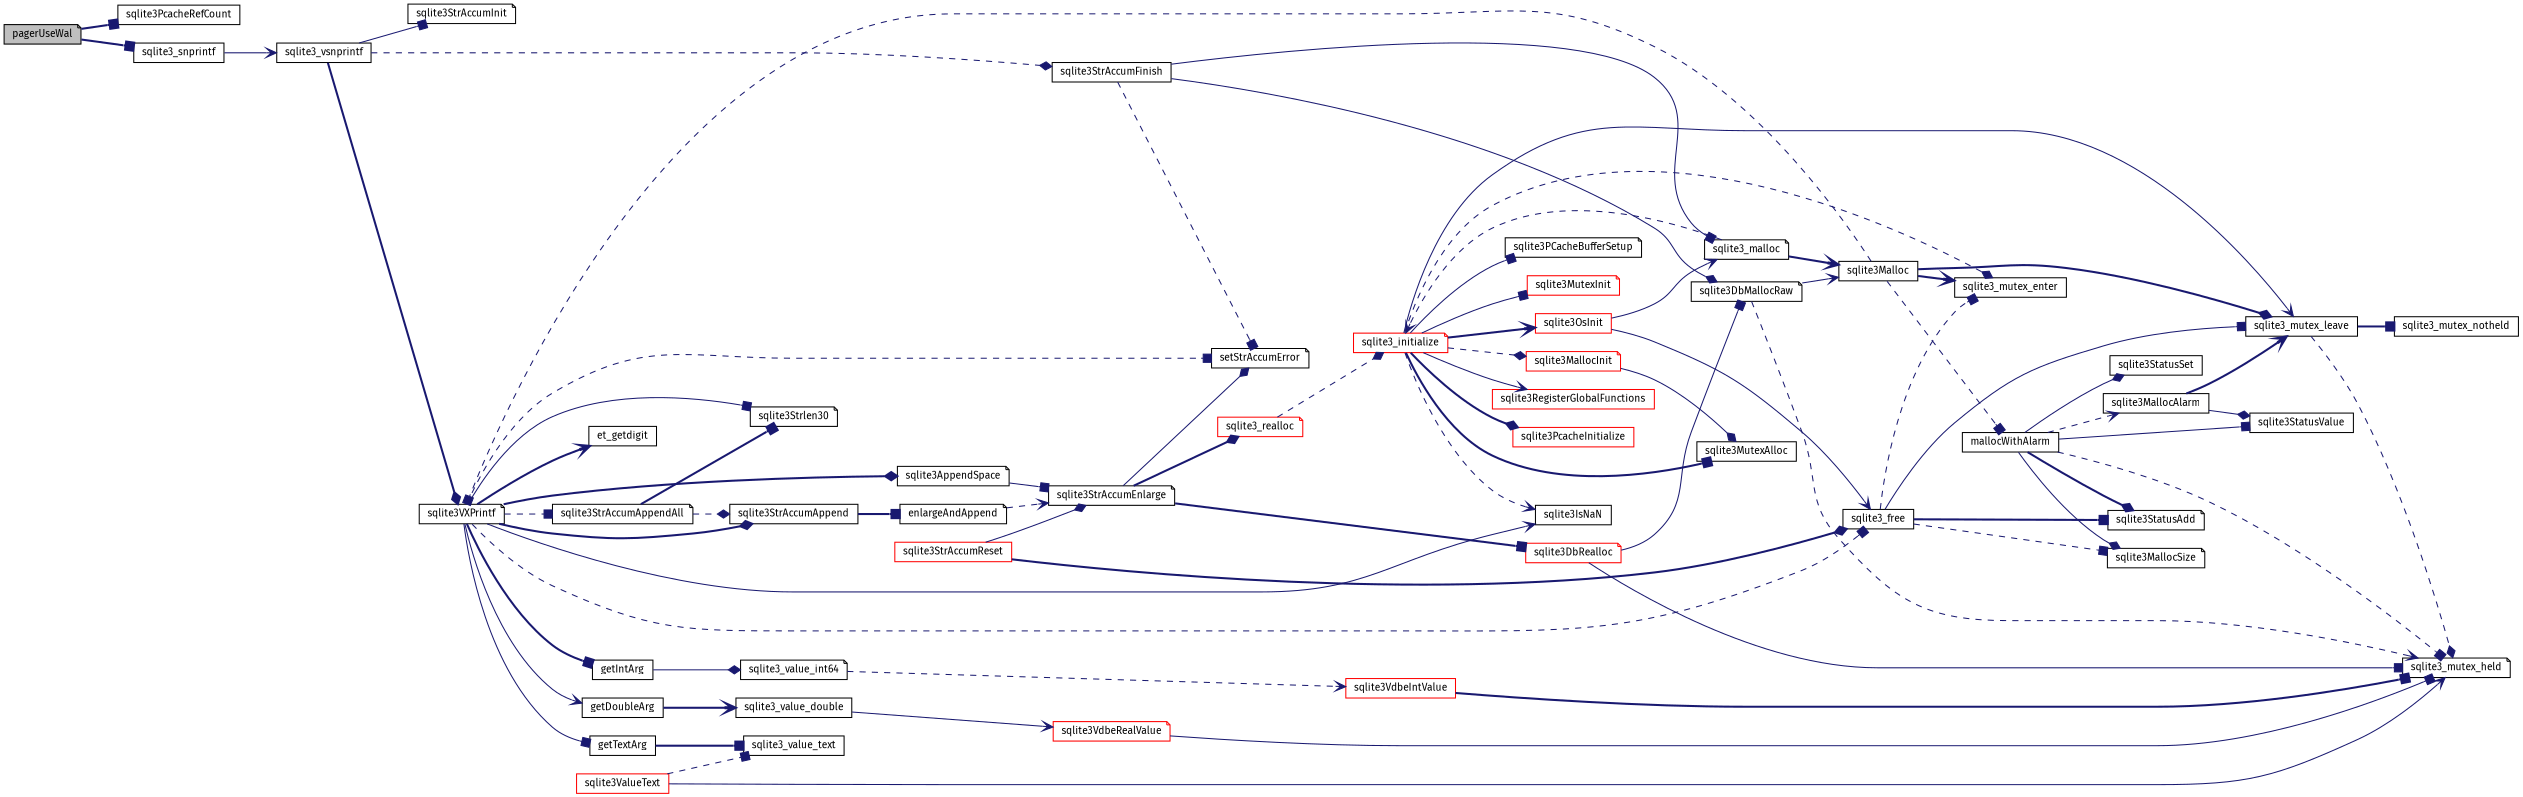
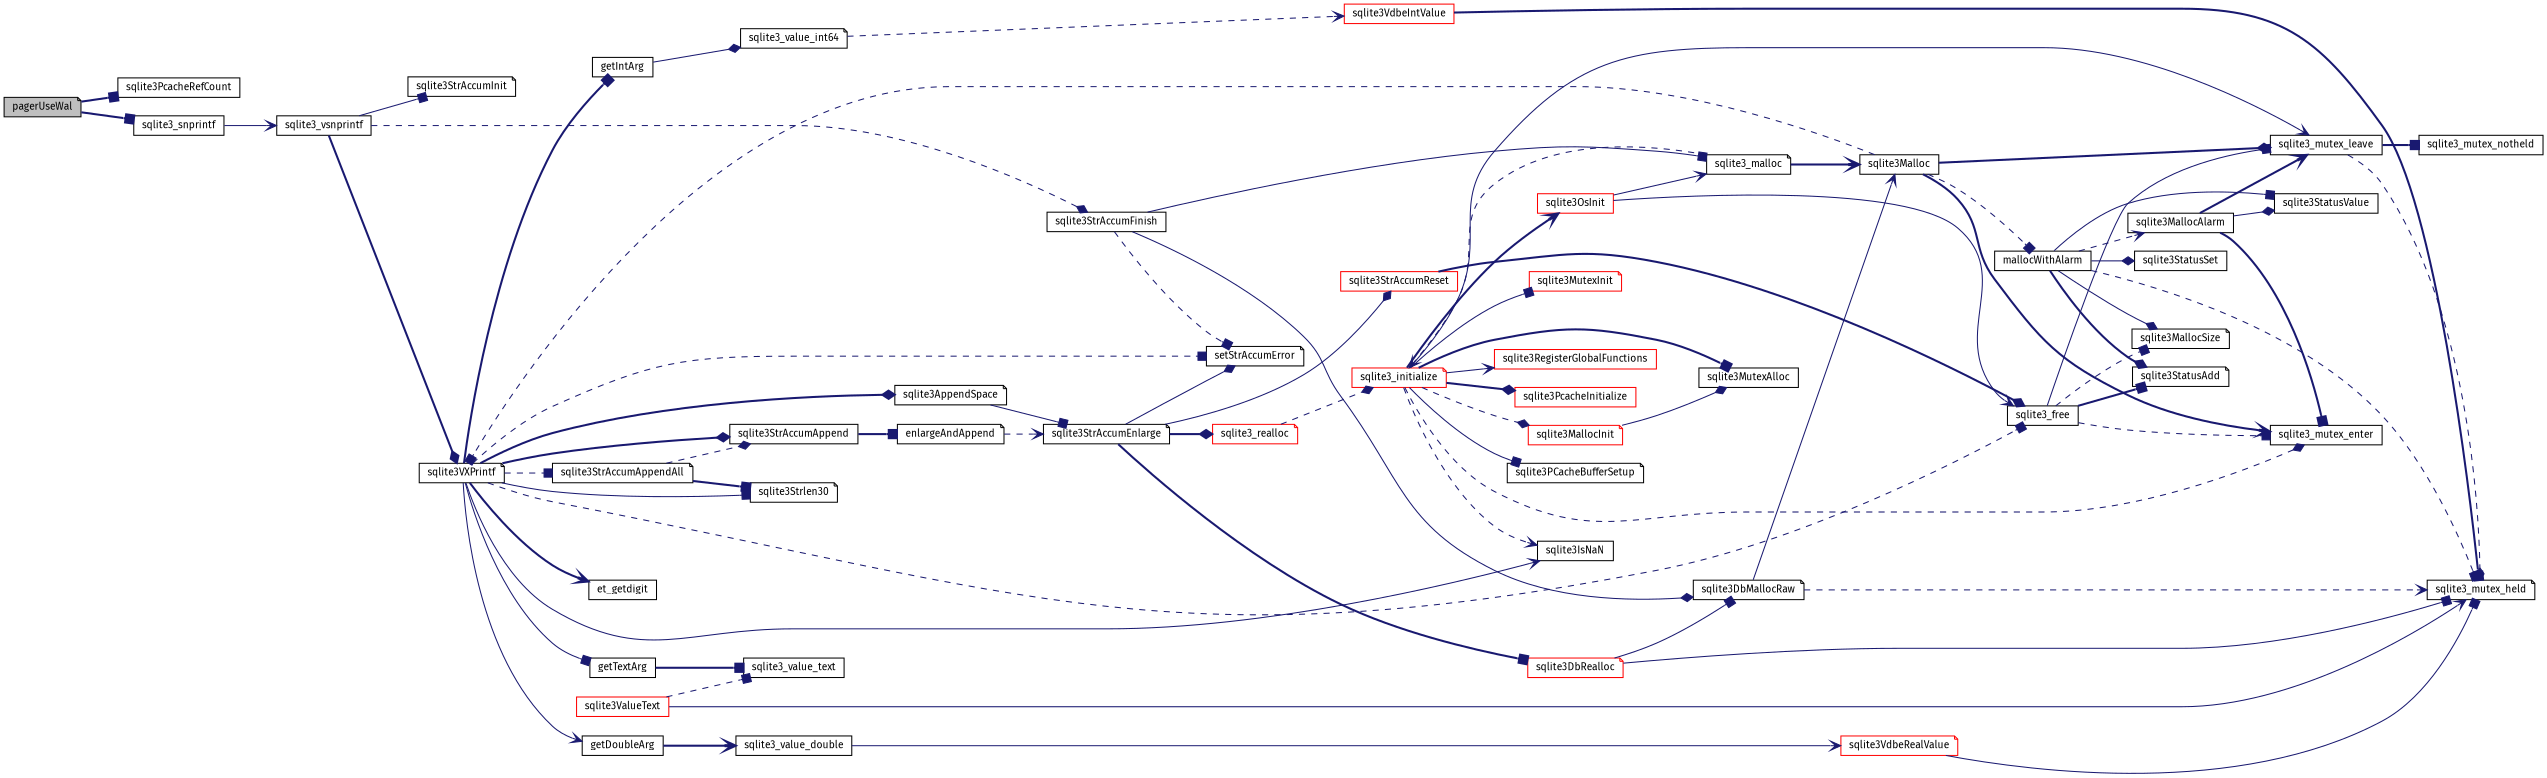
edge "sqlite3MallocAlarm" -> "sqlite3_mutex_enter": added
edge "sqlite3StrAccumReset" -> "sqlite3StrAccumEnlarge": reversed
